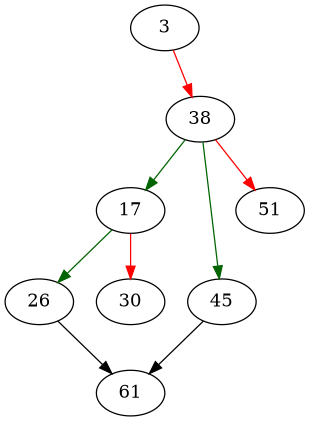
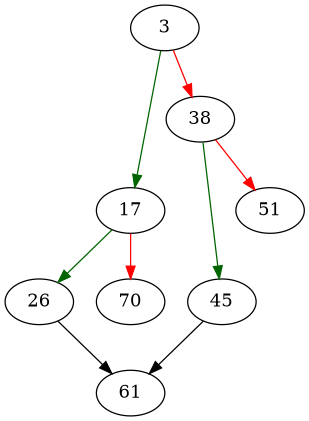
edge "38" -> "17": now "3" -> "17"
node "30": label "30" -> "70"
